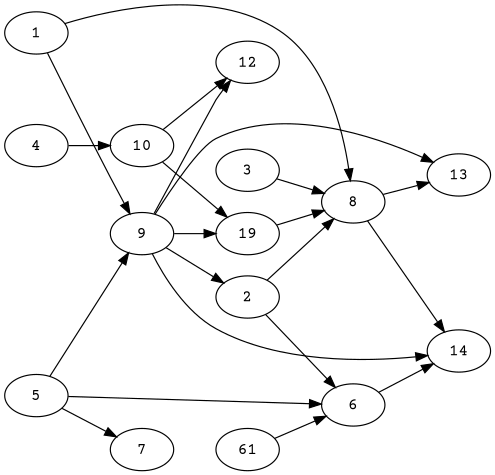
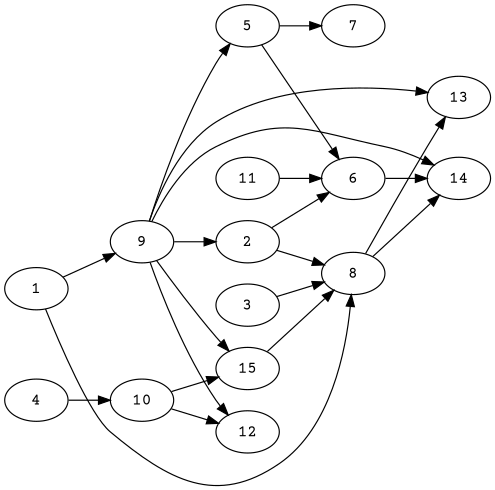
node "19": label "19" -> "15"
edge "5" -> "9": reversed
node "61": label "61" -> "11"
